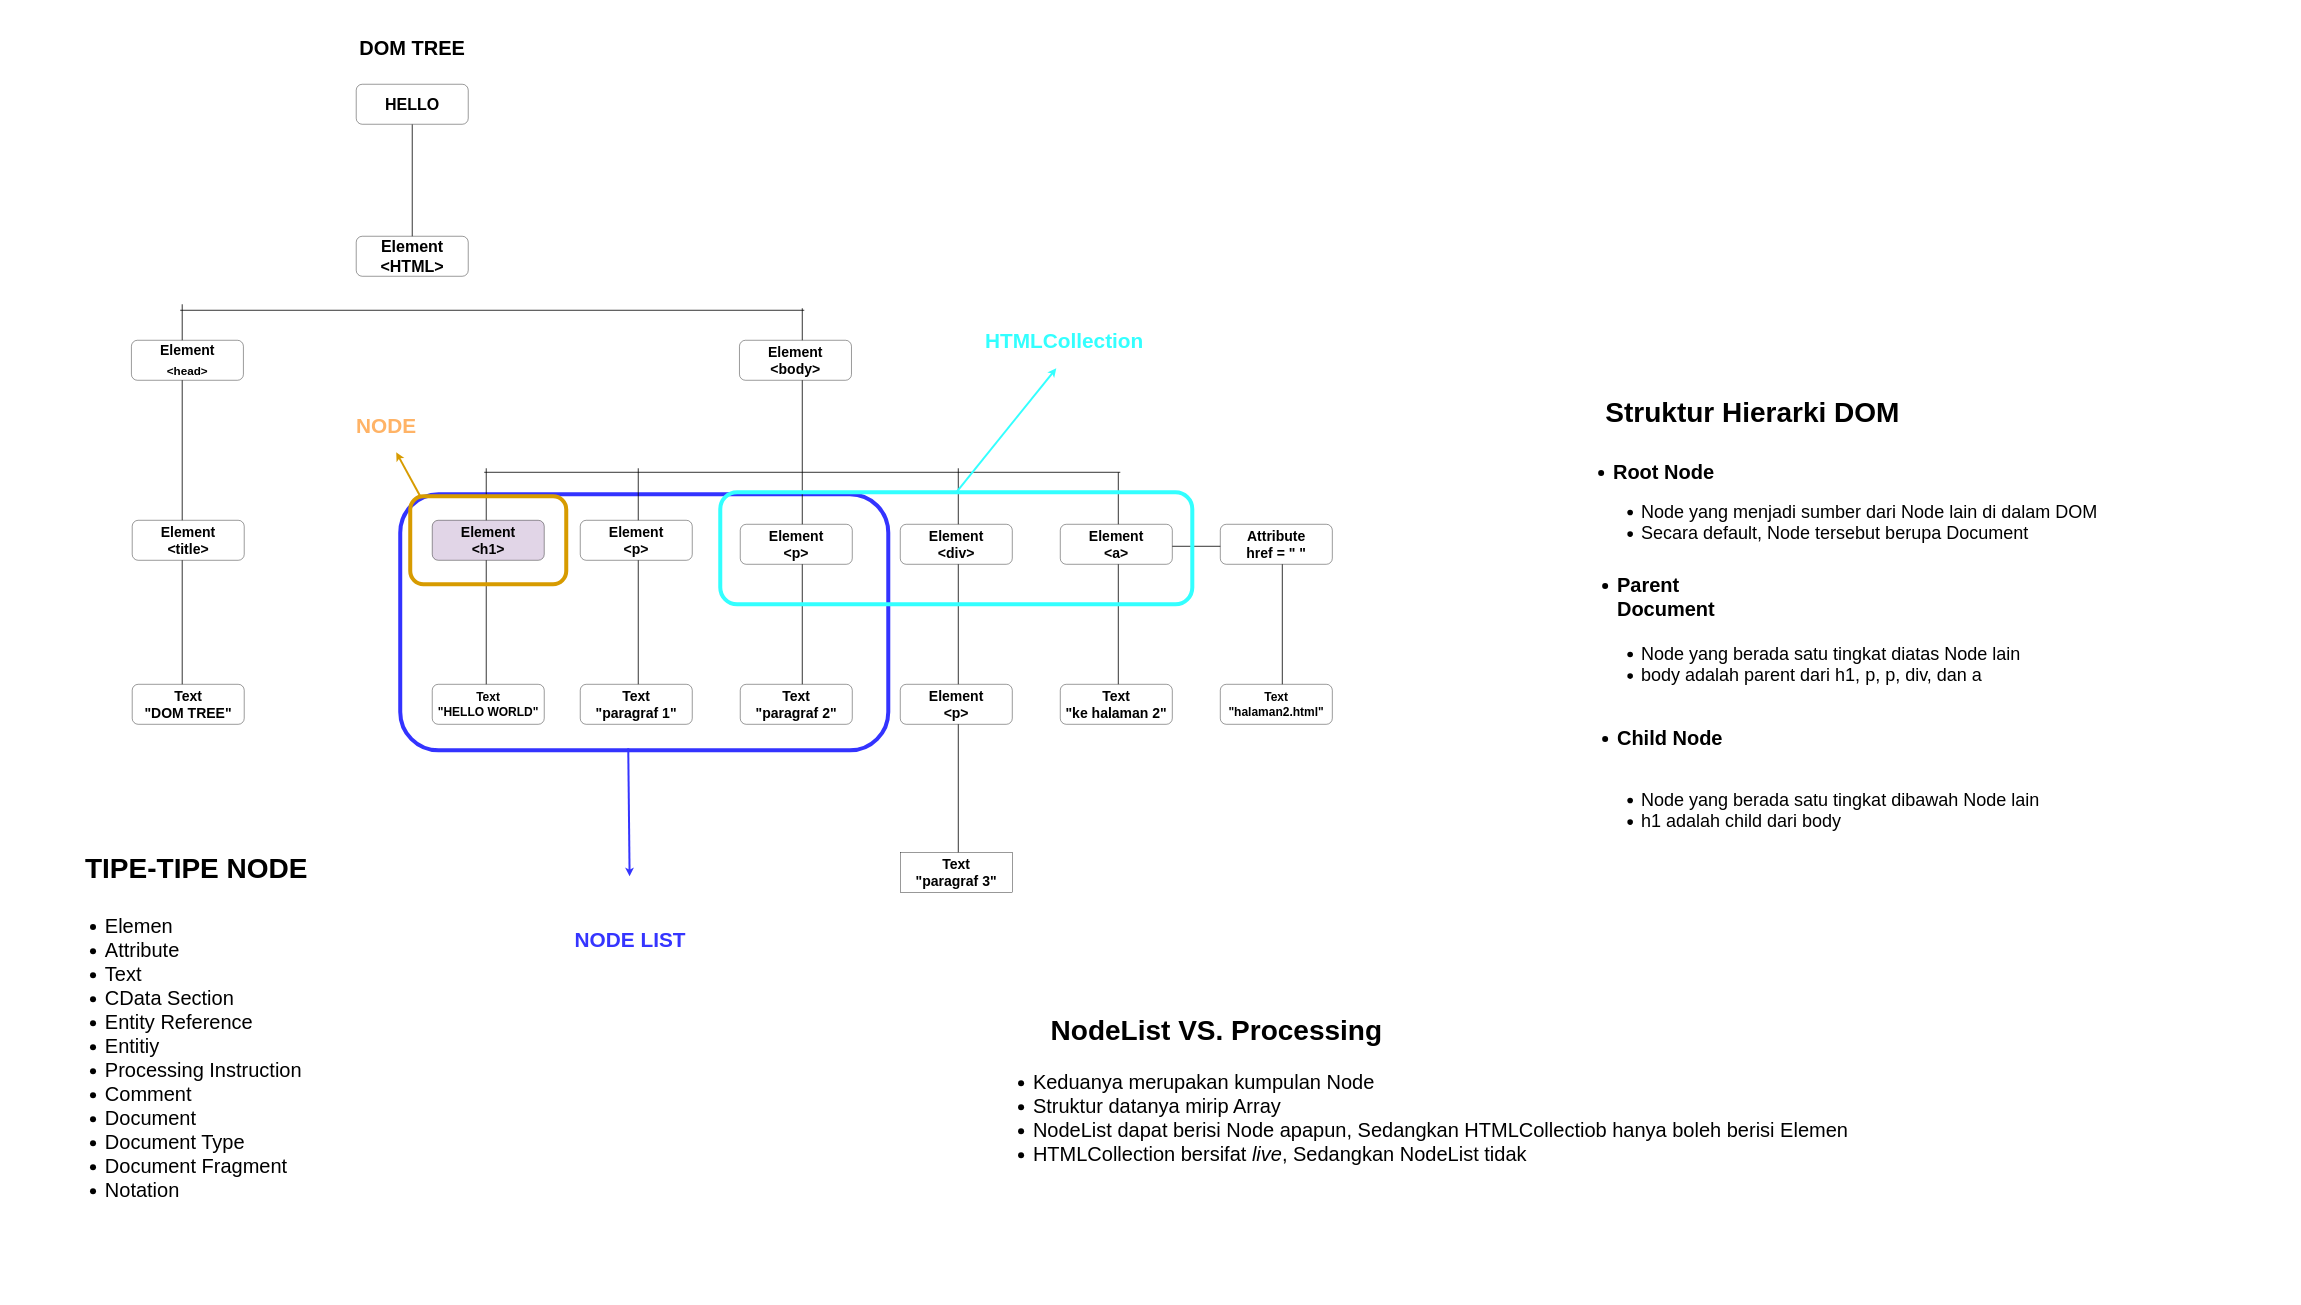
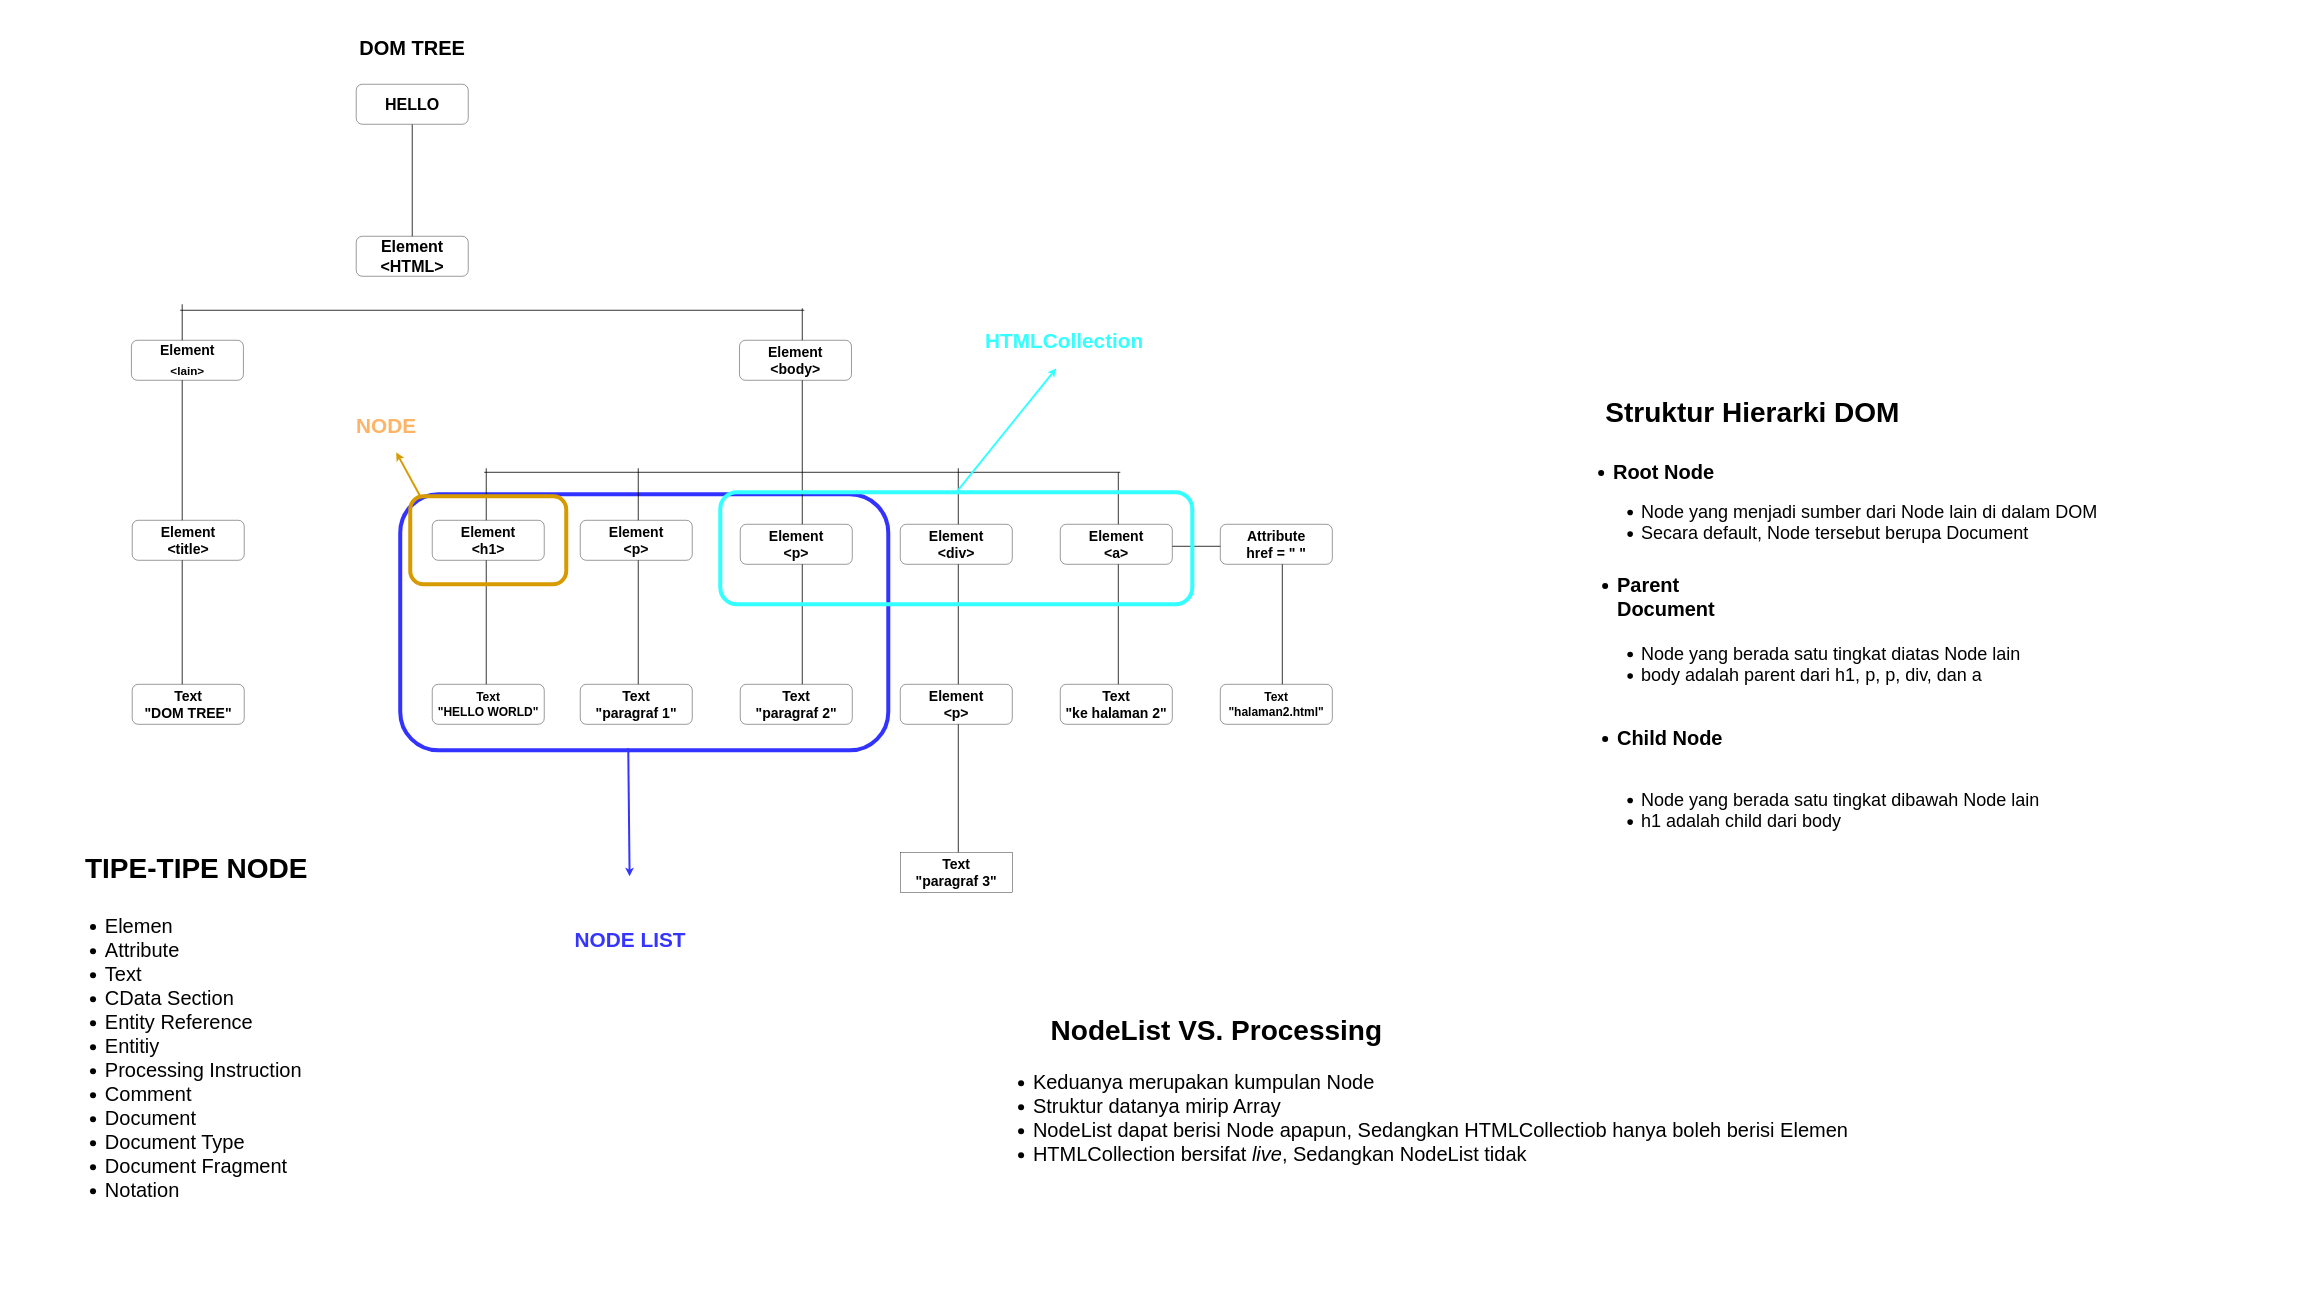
node "Element <head>": label "Element <head>" -> "Element <lain>"
node "Element <h1>": fillcolor #e1d5e7 -> #ffffff
